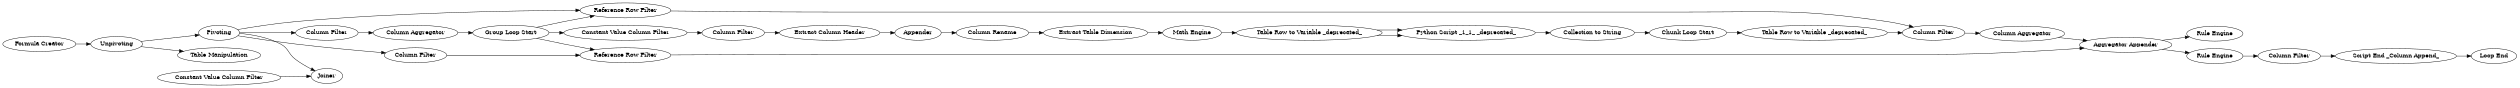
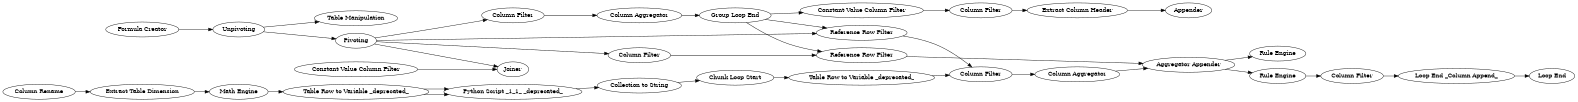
node "Group Loop Start": label "Group Loop Start" -> "Group Loop End"
edge "Appender" -> "Column Rename": removed
node "Script End _Column Append_": label "Script End _Column Append_" -> "Loop End _Column Append_"
